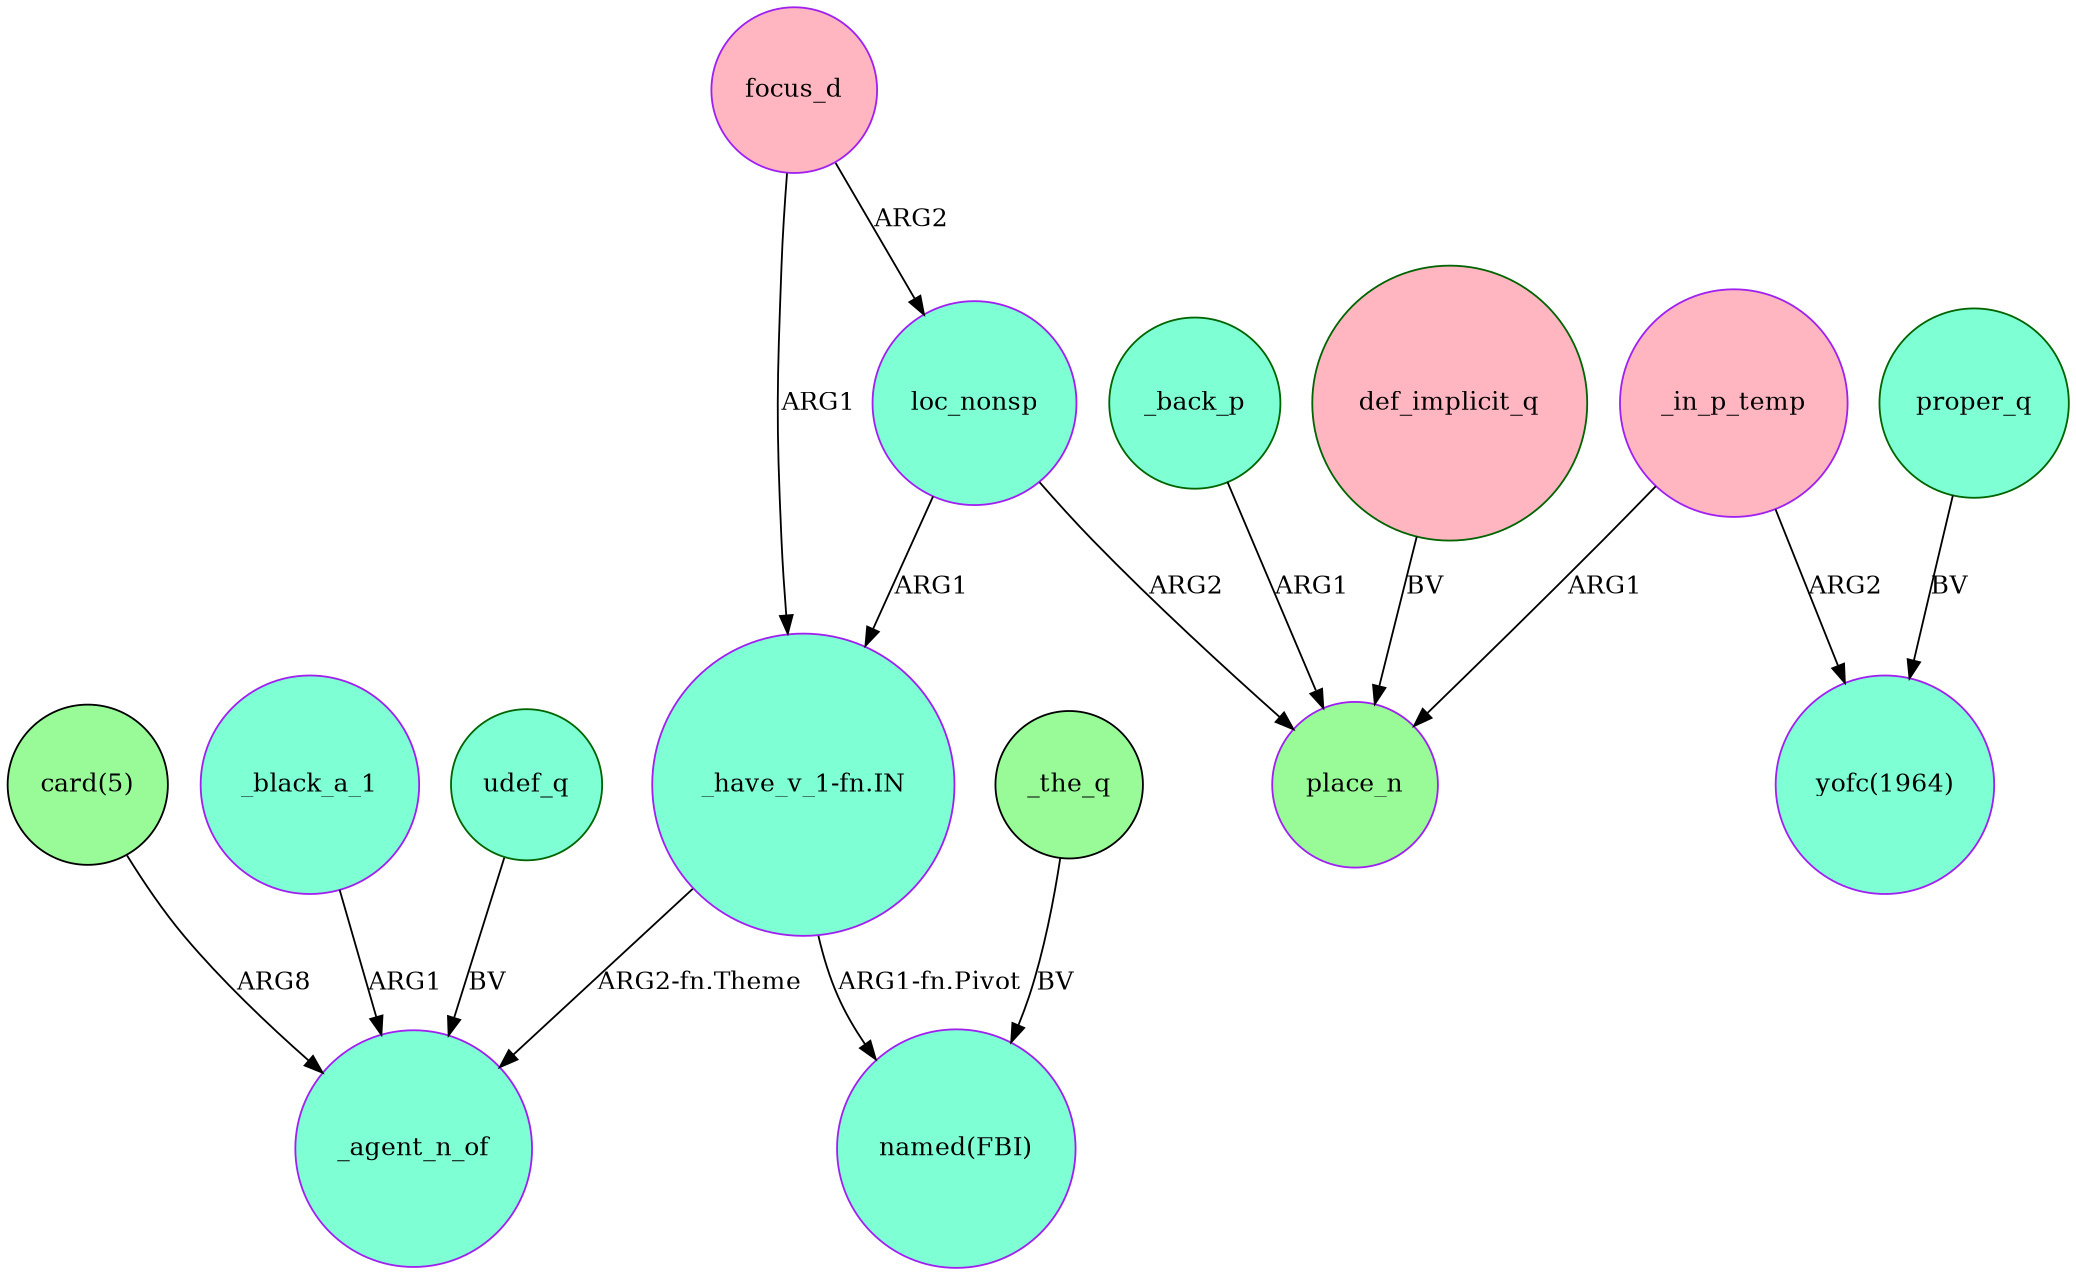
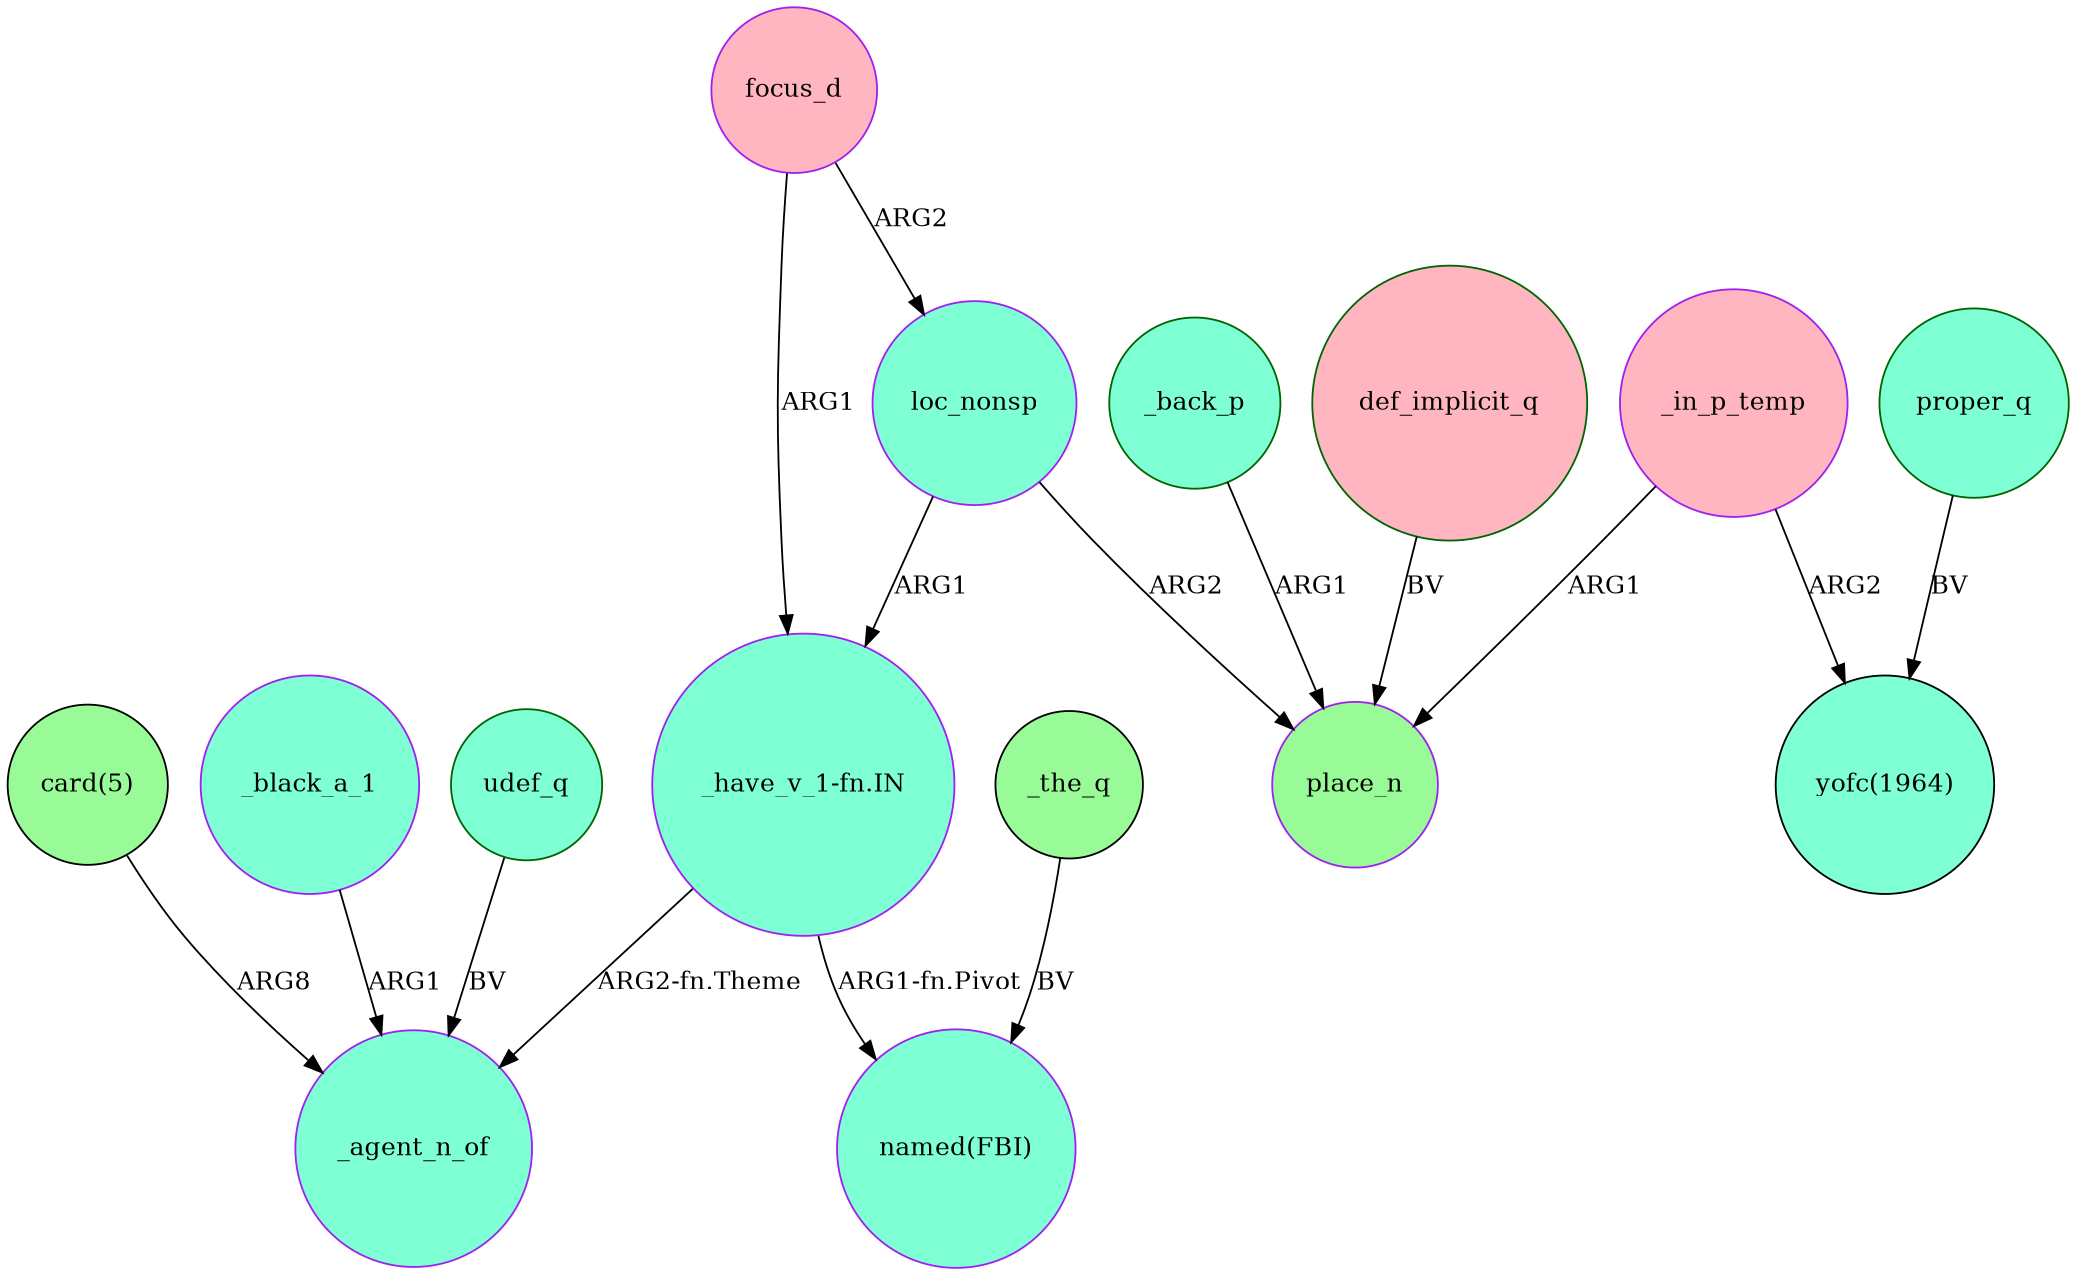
node "yofc(1964)": color purple -> black
